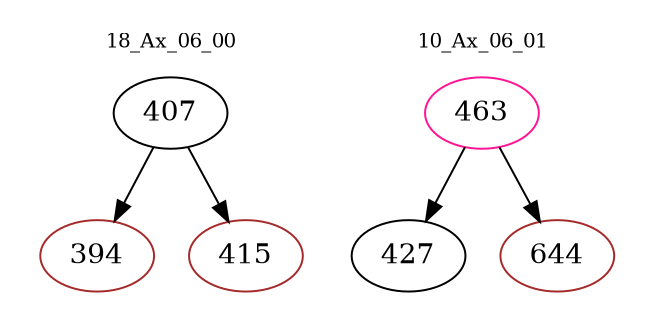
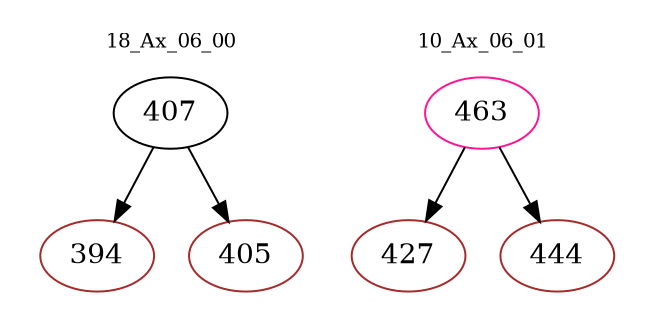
node "415": label "415" -> "405"
node "427": color black -> brown
node "644": label "644" -> "444"
